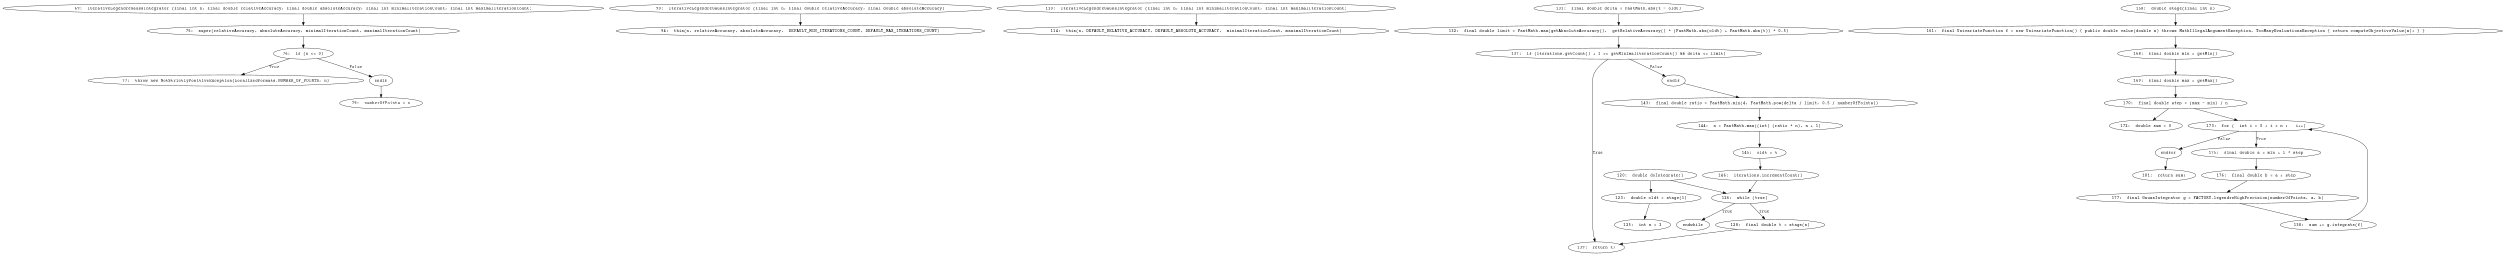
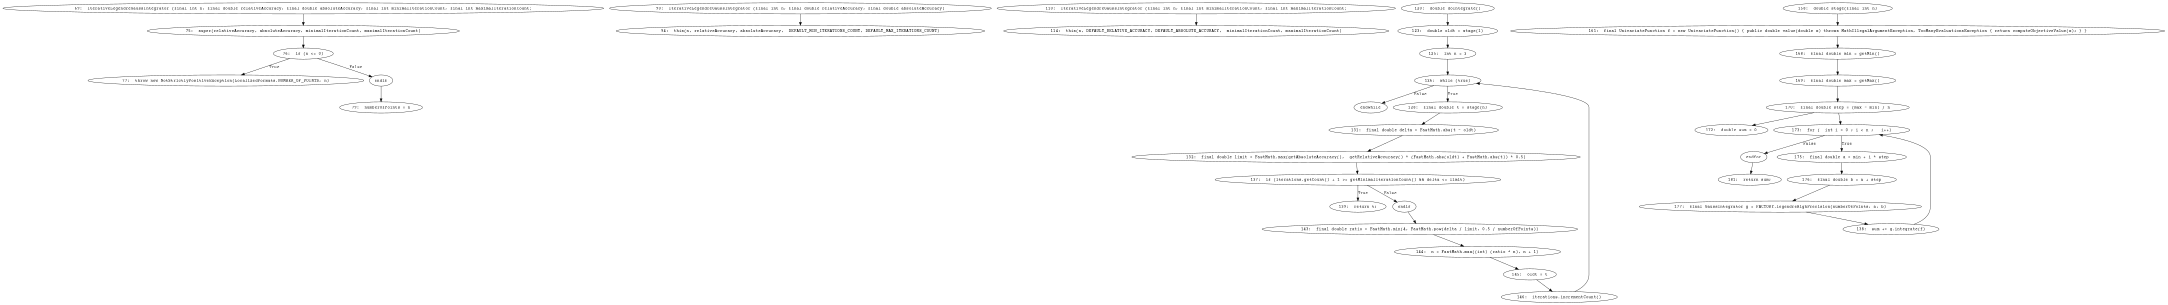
edge "120:  double doIntegrate()" -> "126:  while (true)": now "125:  int n = 2" -> "126:  while (true)"
edge "126:  while (true)" -> "endwhile": label "True" -> "False"
edge "128:  final double t = stage(n)" -> "139:  return t;": now "128:  final double t = stage(n)" -> "131:  final double delta = FastMath.abs(t - oldt)"
